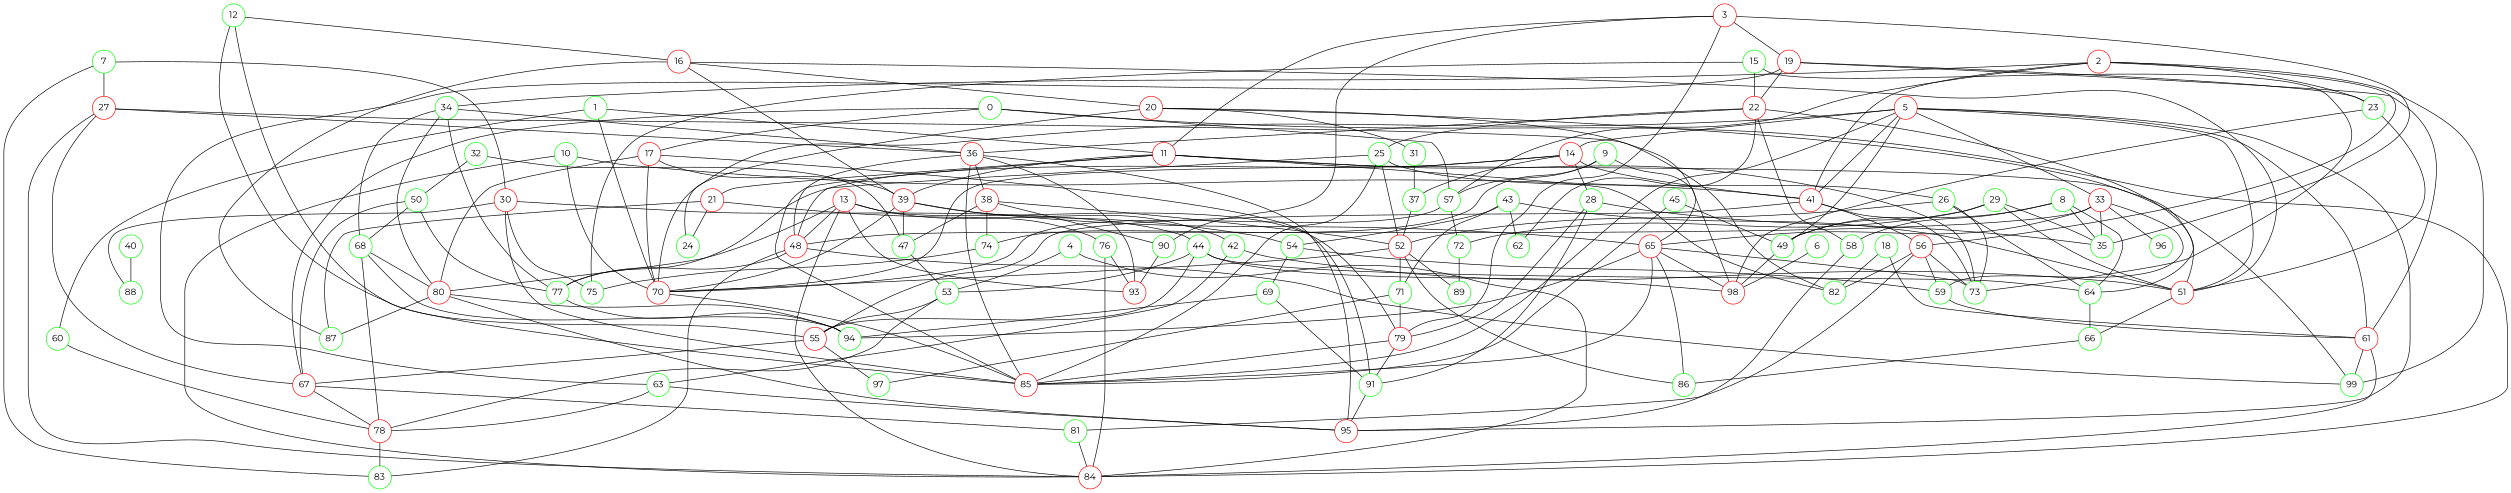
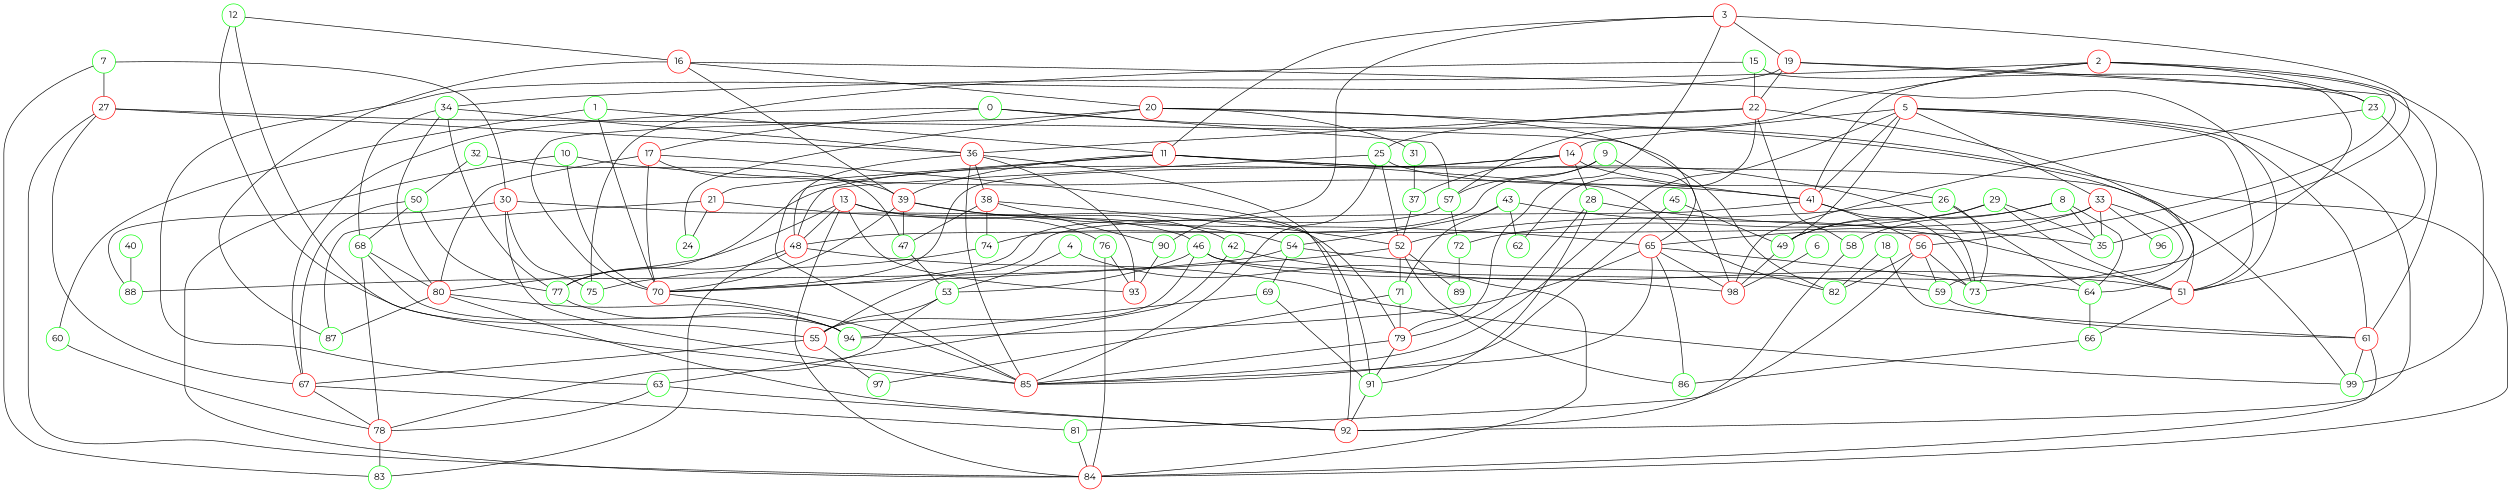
edge "5" -- "70": now "20" -- "70"
node "44": label "44" -> "46"
edge "54" -- "88": added
node "95": label "95" -> "92"
